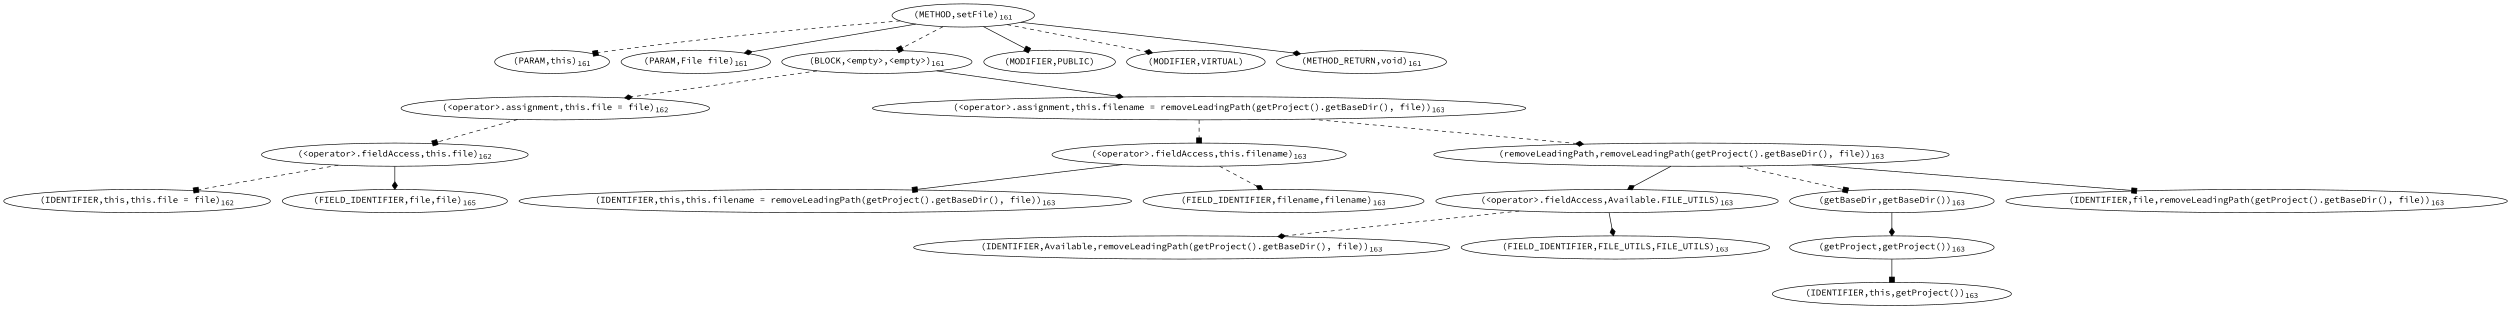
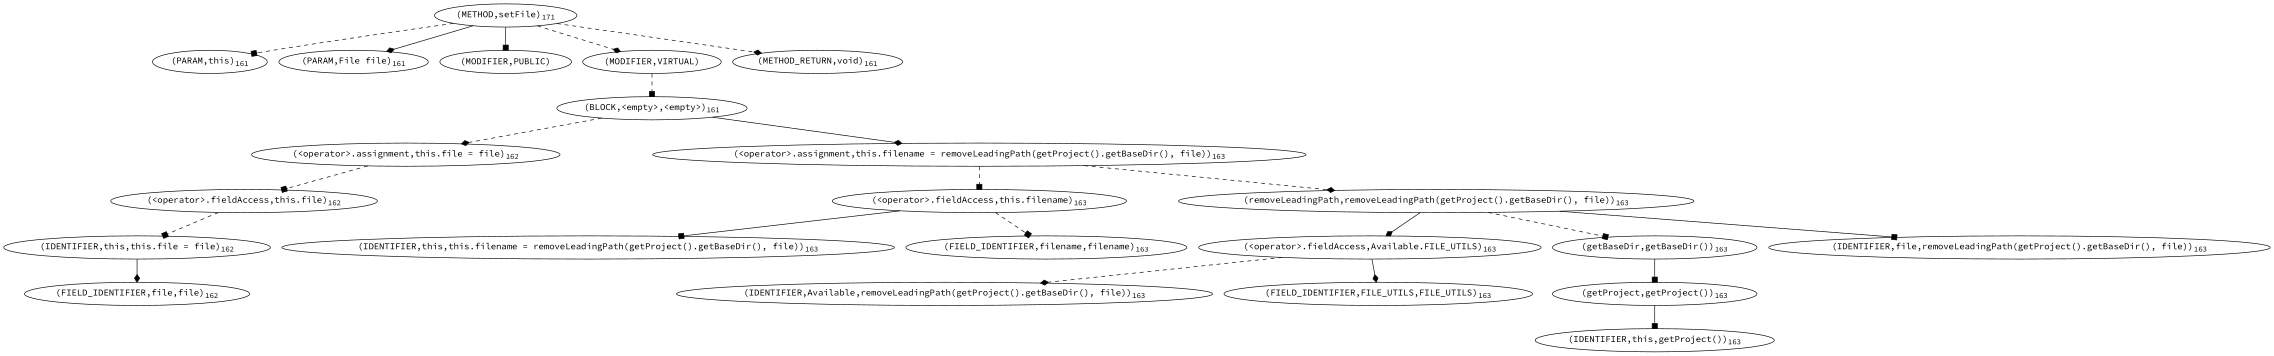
node "(METHOD,setFile)": text "161" -> "171"
edge "(METHOD,setFile)" -> "(BLOCK,<empty>,<empty>)": now "(MODIFIER,VIRTUAL)" -> "(BLOCK,<empty>,<empty>)"
edge "(METHOD,setFile)" -> "(METHOD_RETURN,void)": style solid -> dashed
edge "(<operator>.fieldAccess,this.file)" -> "(FIELD_IDENTIFIER,file,file)": now "(IDENTIFIER,this,this.file = file)" -> "(FIELD_IDENTIFIER,file,file)"
edge "(<operator>.fieldAccess,this.filename)" -> "(FIELD_IDENTIFIER,filename,filename)": arrowhead diamond -> box
node "(FIELD_IDENTIFIER,file,file)": text "165" -> "162"
edge "(getBaseDir,getBaseDir())" -> "(getProject,getProject())": arrowhead diamond -> box
